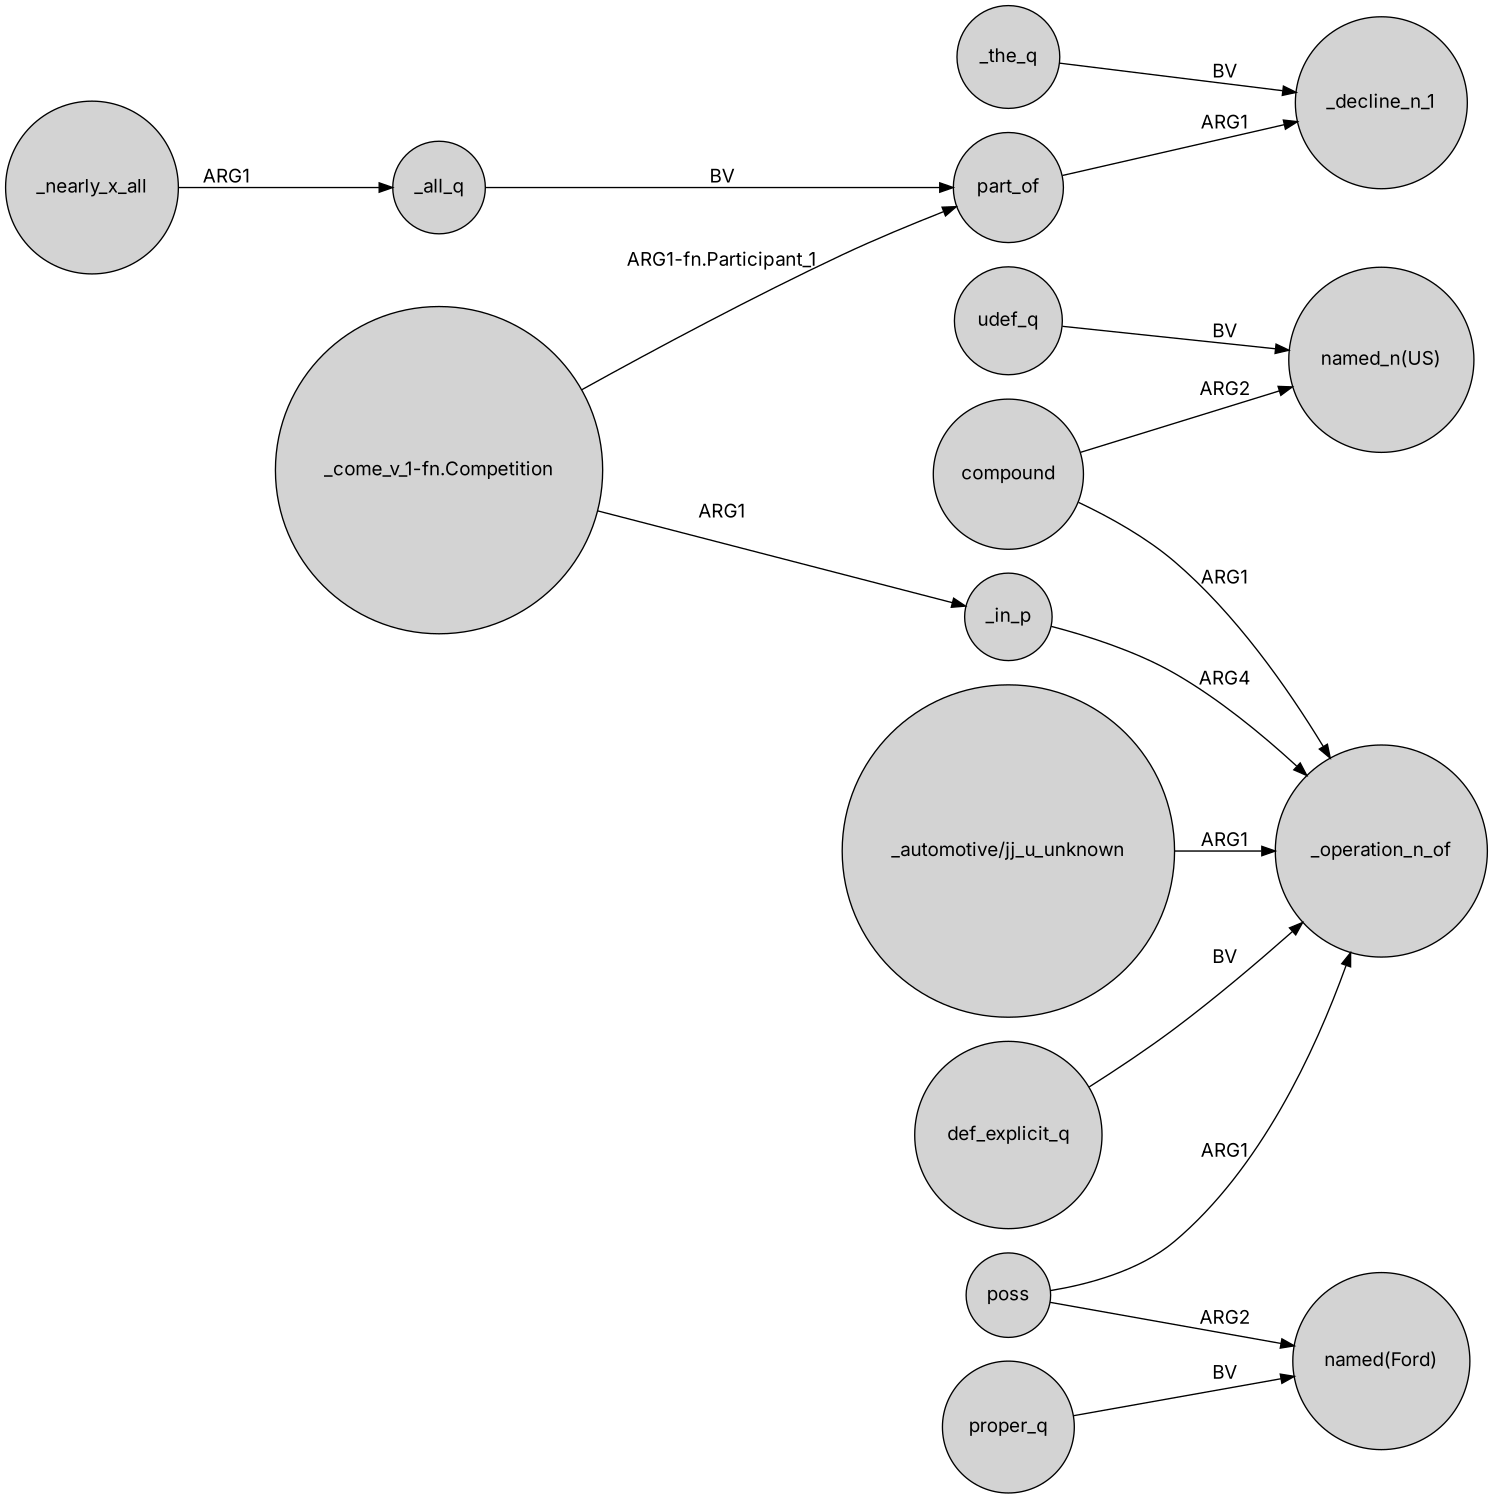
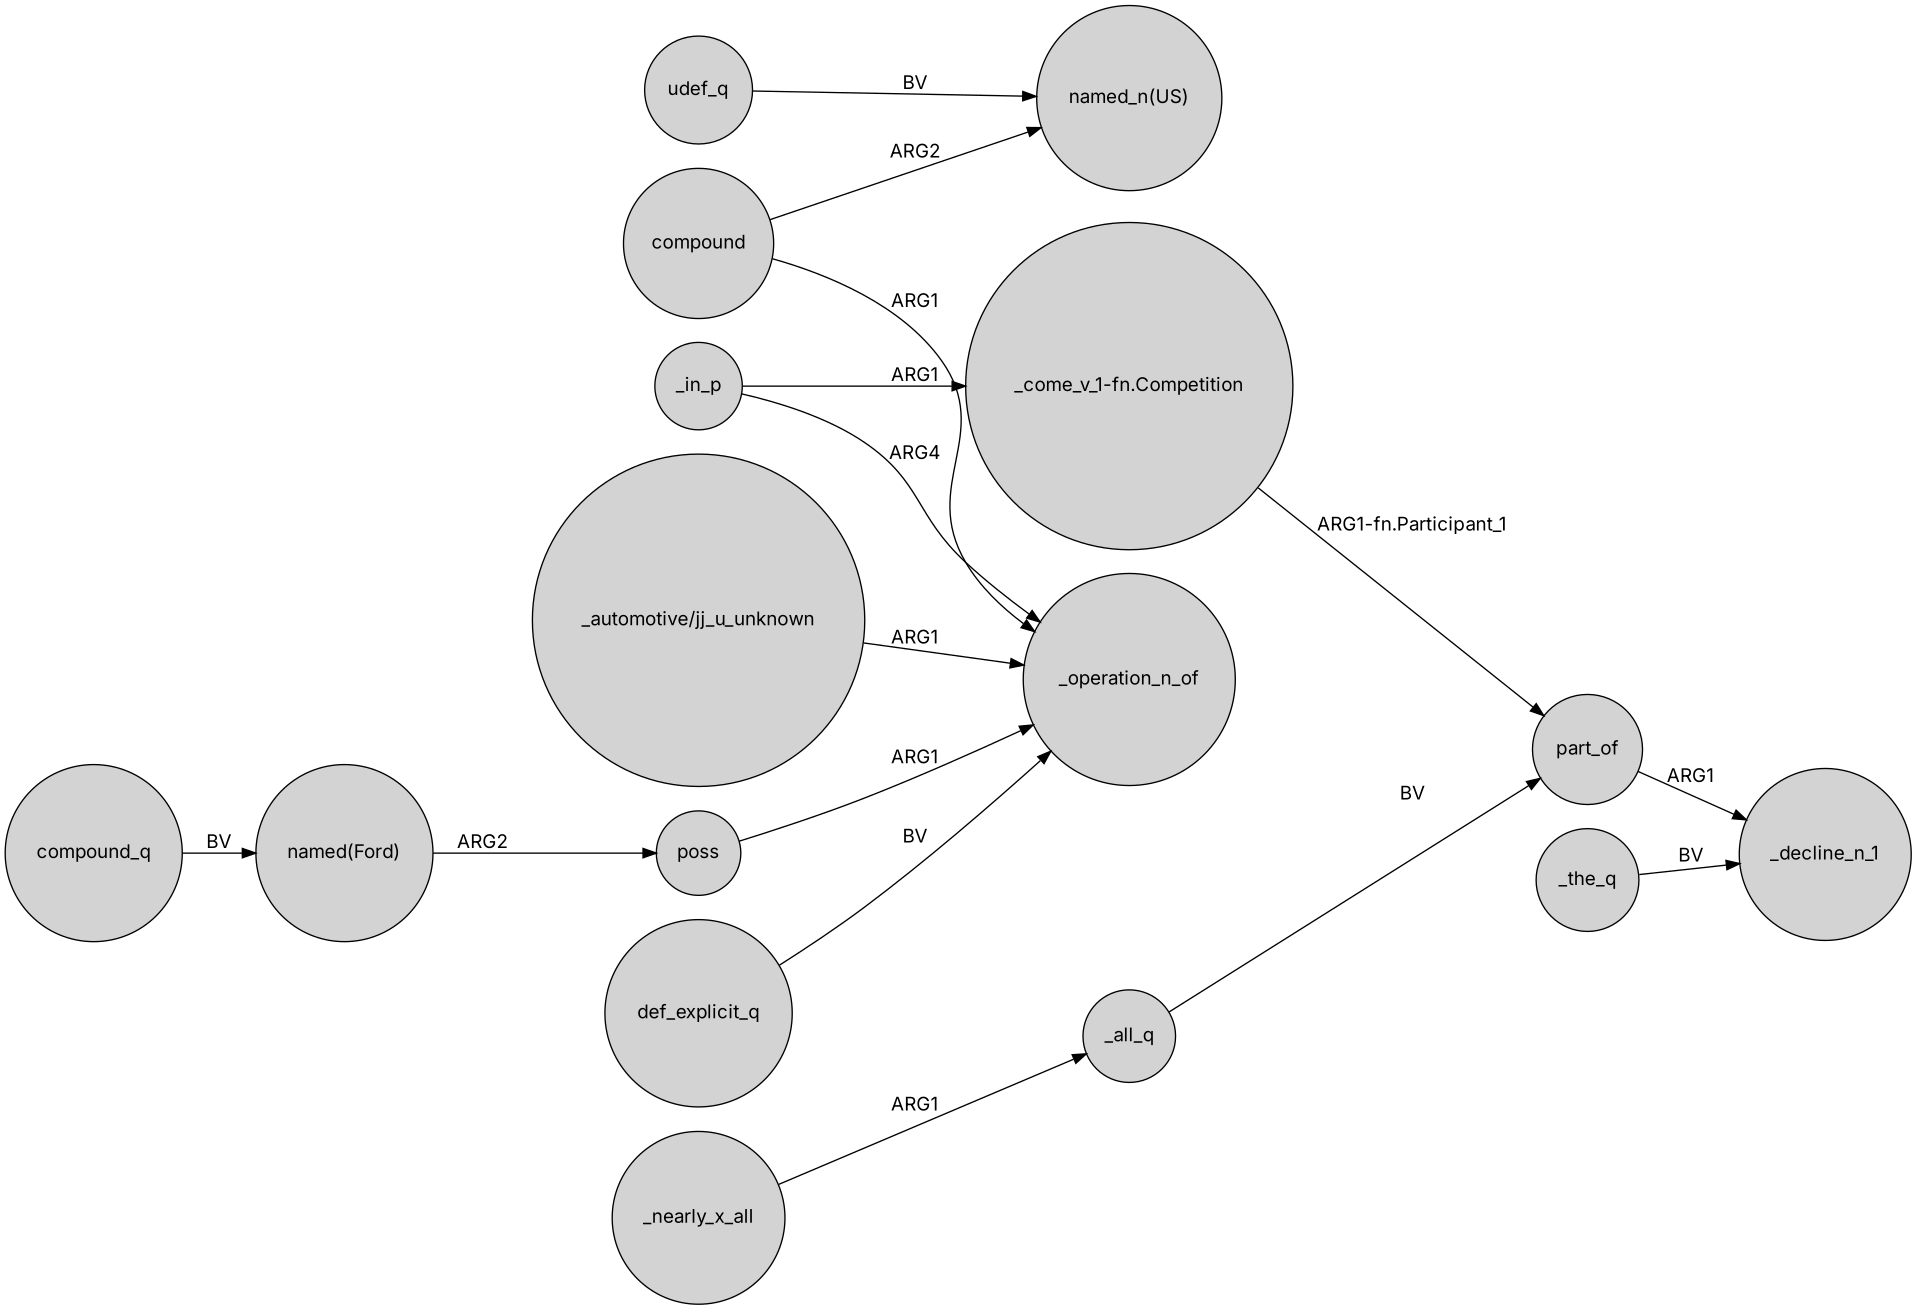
edge "_come_v_1-fn.Competition" -> "_in_p": reversed
edge "poss" -> "named(Ford)": reversed
node "proper_q": label "proper_q" -> "compound_q"
